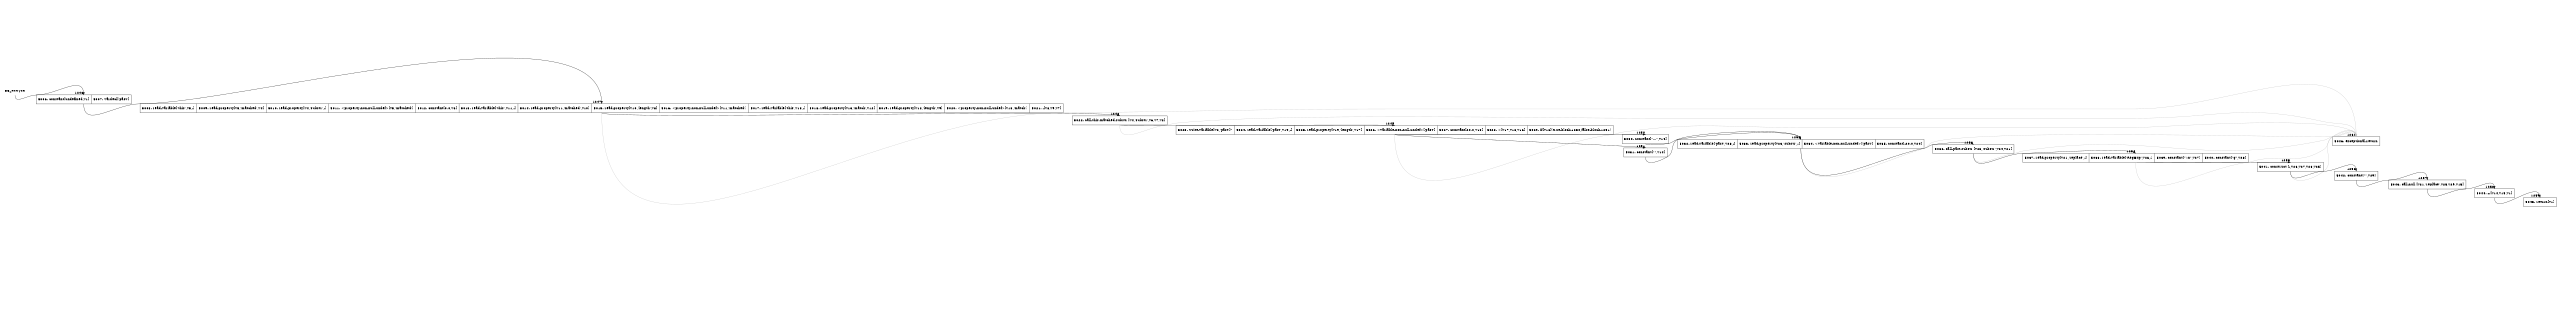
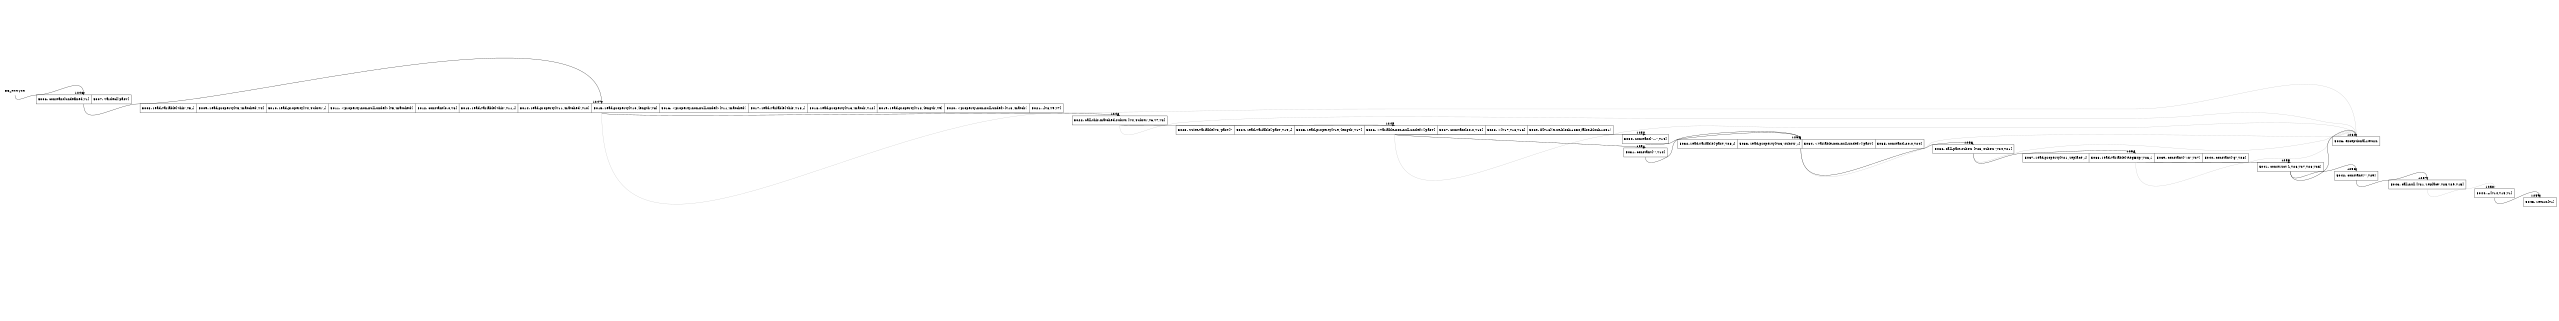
edge "5041: construct [-,v26,v27,v28,v25]" -> "5046: exceptional-return": color gray -> black
edge "5043: call-null [v21,'replace',v25,v29,v15]" -> "5044: +[v14,v15,v1]": color black -> gray
